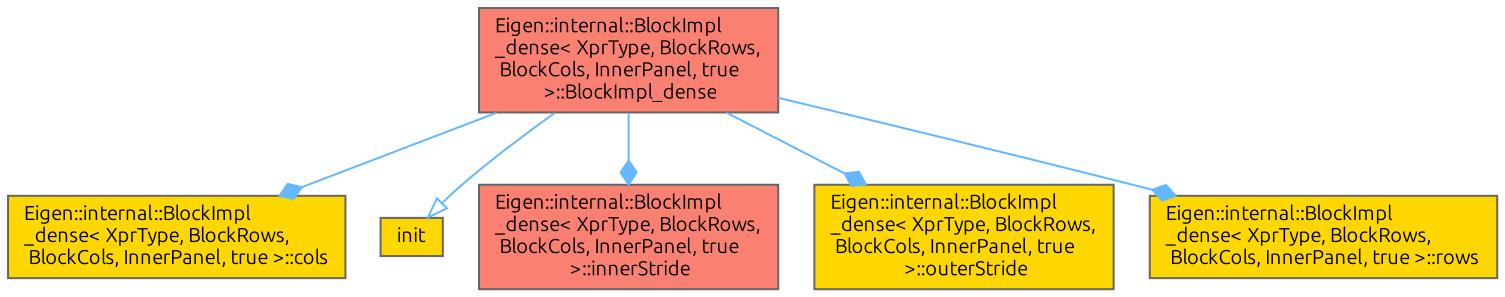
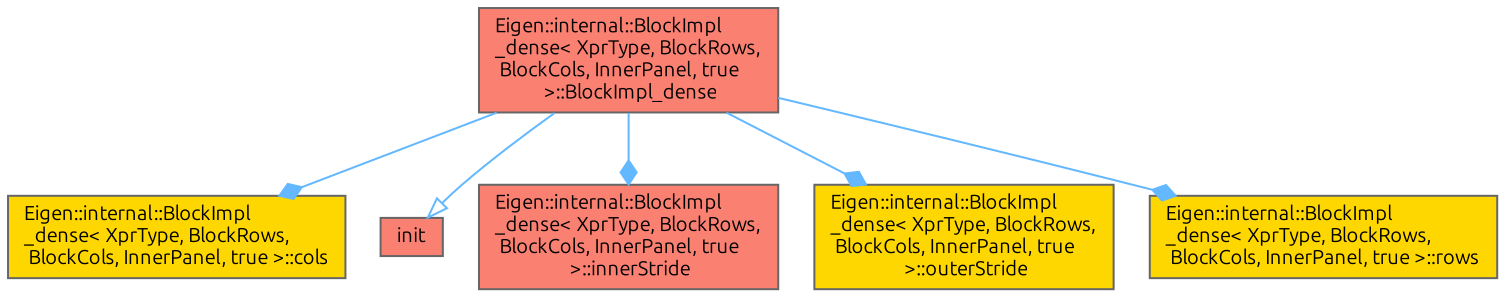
node "init": fillcolor gold -> salmon
